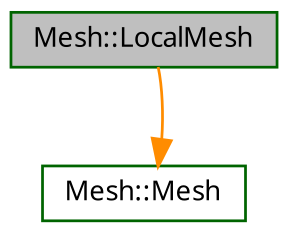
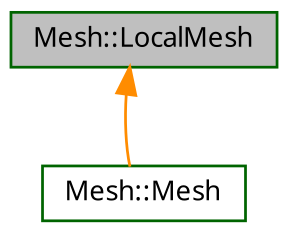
edge "Mesh::LocalMesh" -> "Mesh::Mesh": reversed
